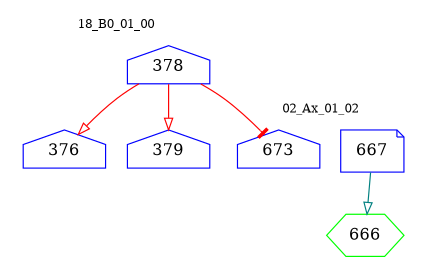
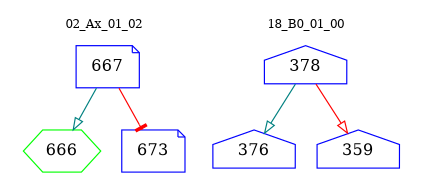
edge "378" -> "376": color red -> teal
edge "378" -> "673": now "667" -> "673"
node "379": label "379" -> "359"
node "673": shape house -> note
